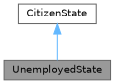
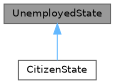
edge "UnemployedState" -> "CitizenState": reversed
